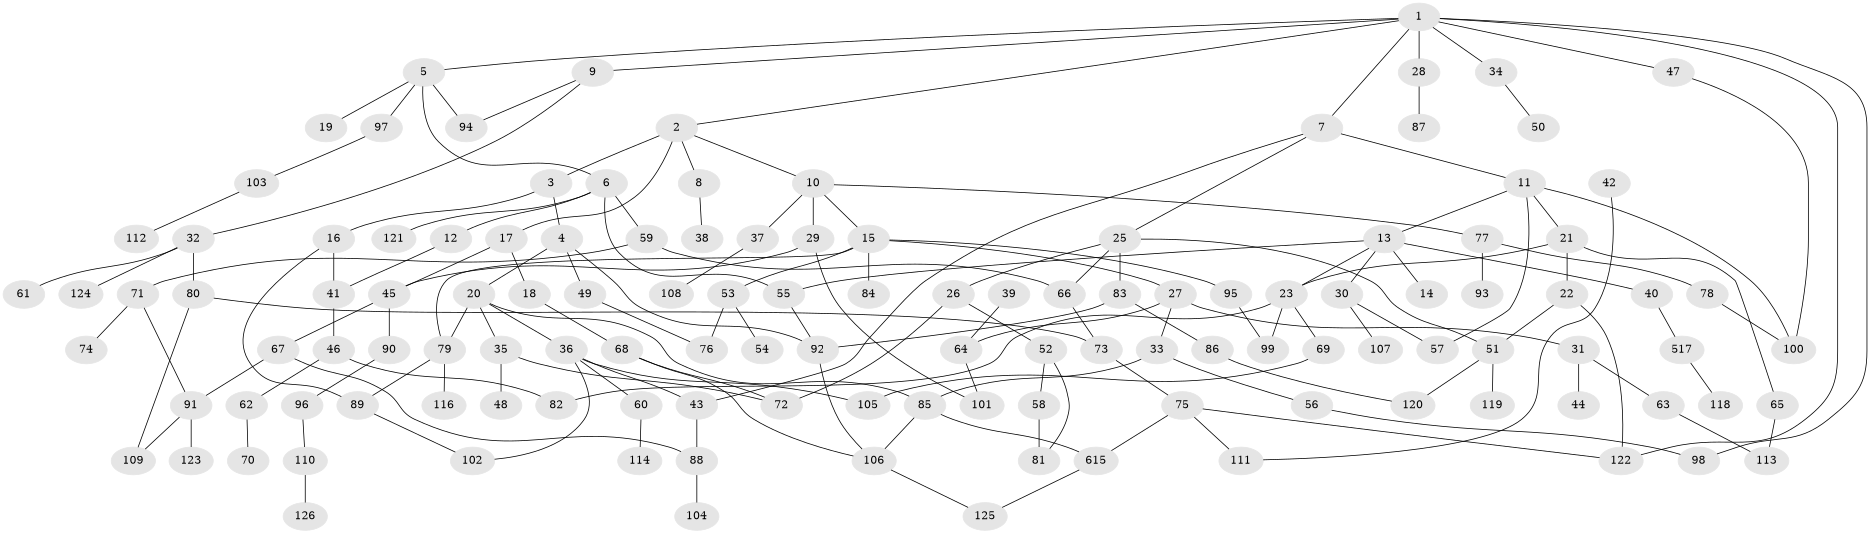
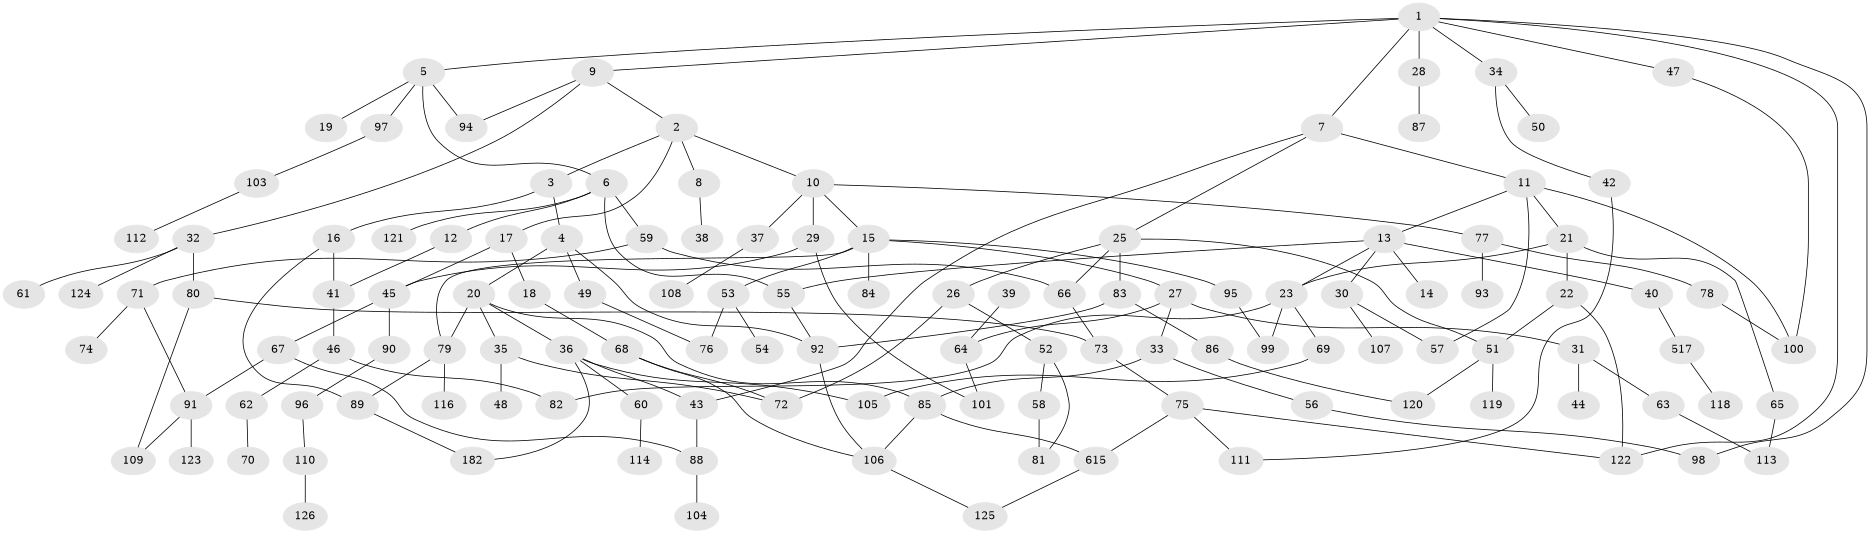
edge "1" -- "2": now "9" -- "2"
edge "34" -- "42": added
node "102": label "102" -> "182"
